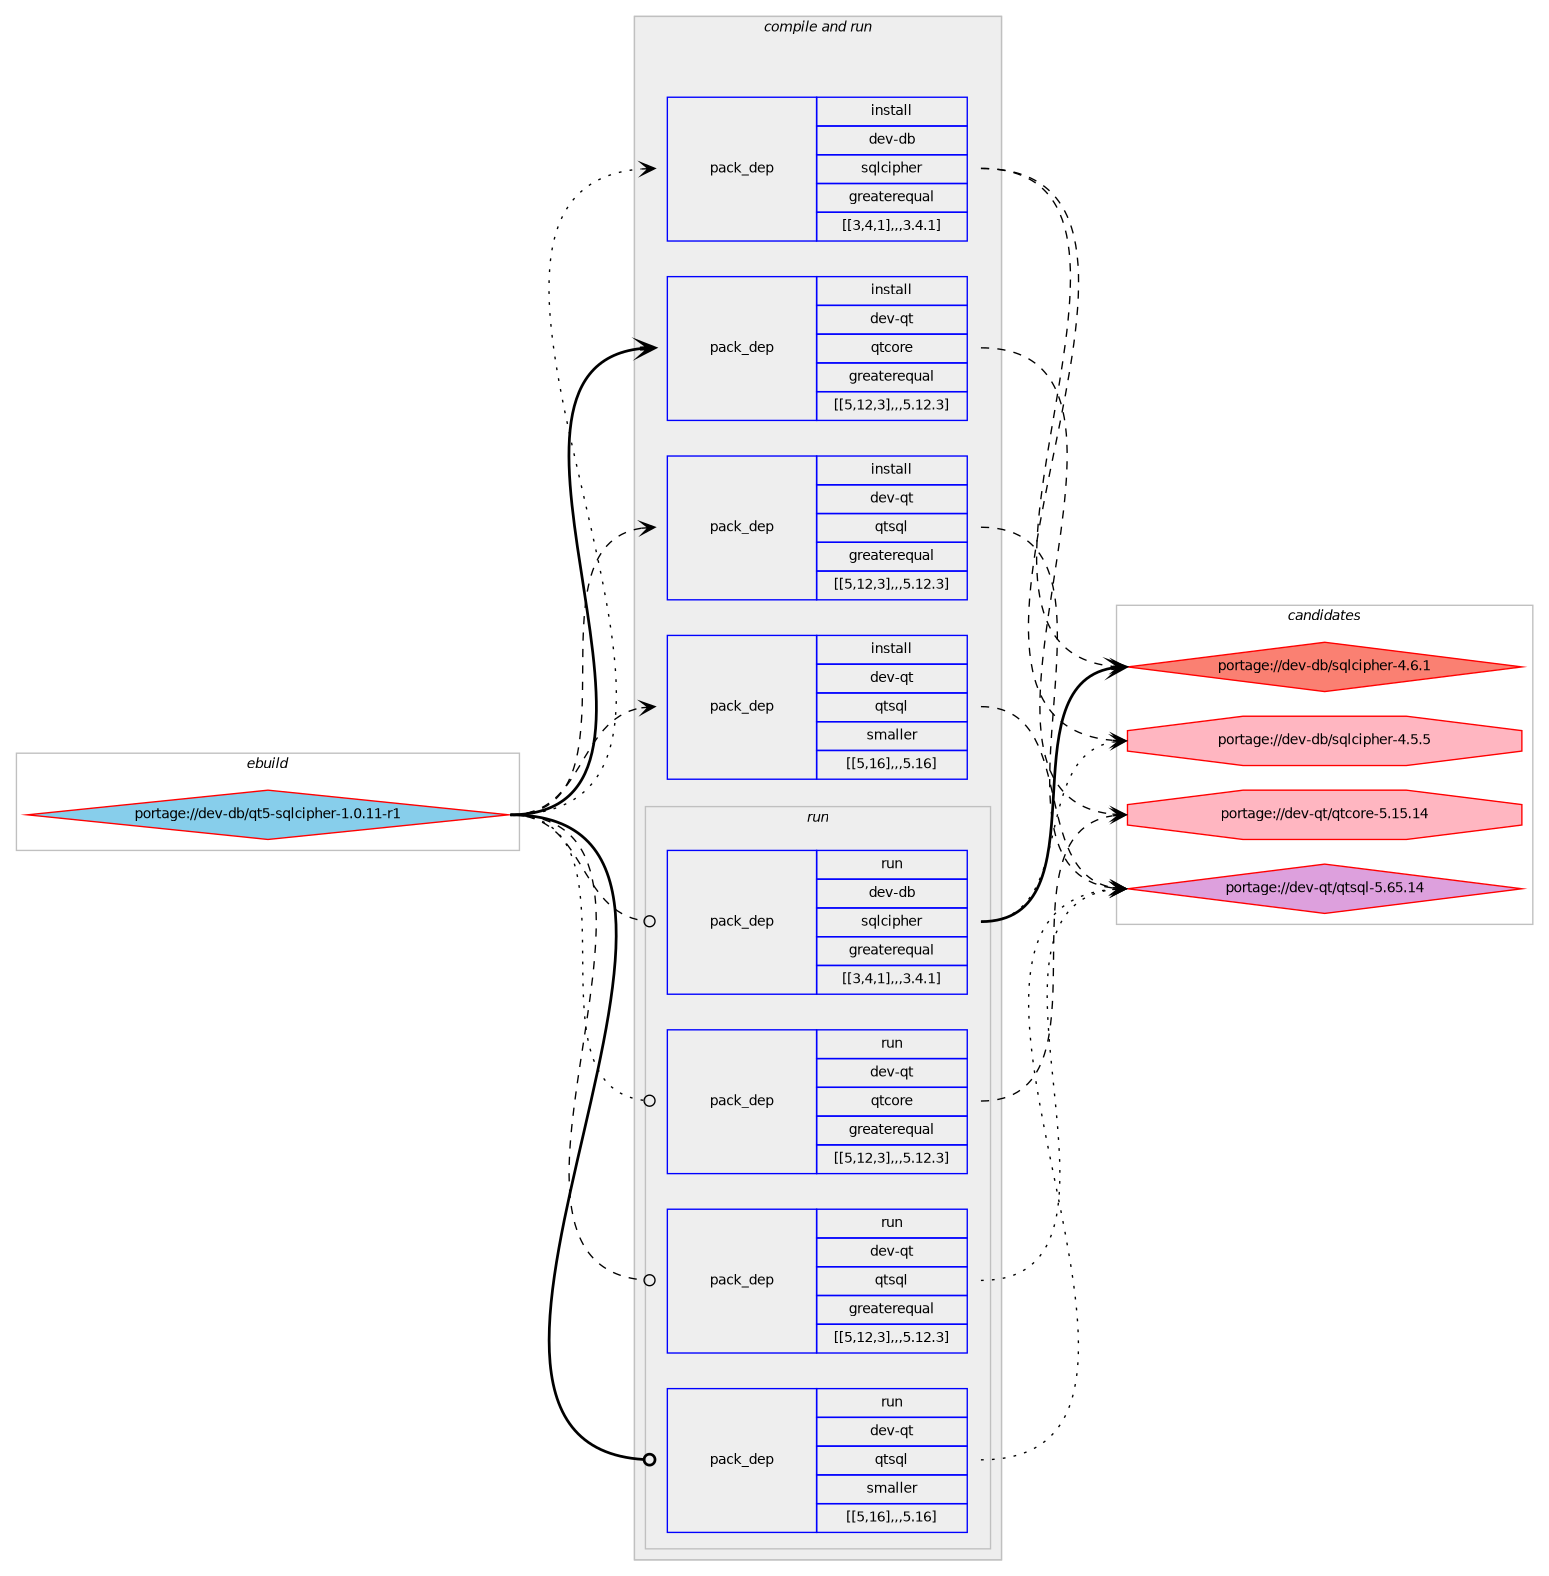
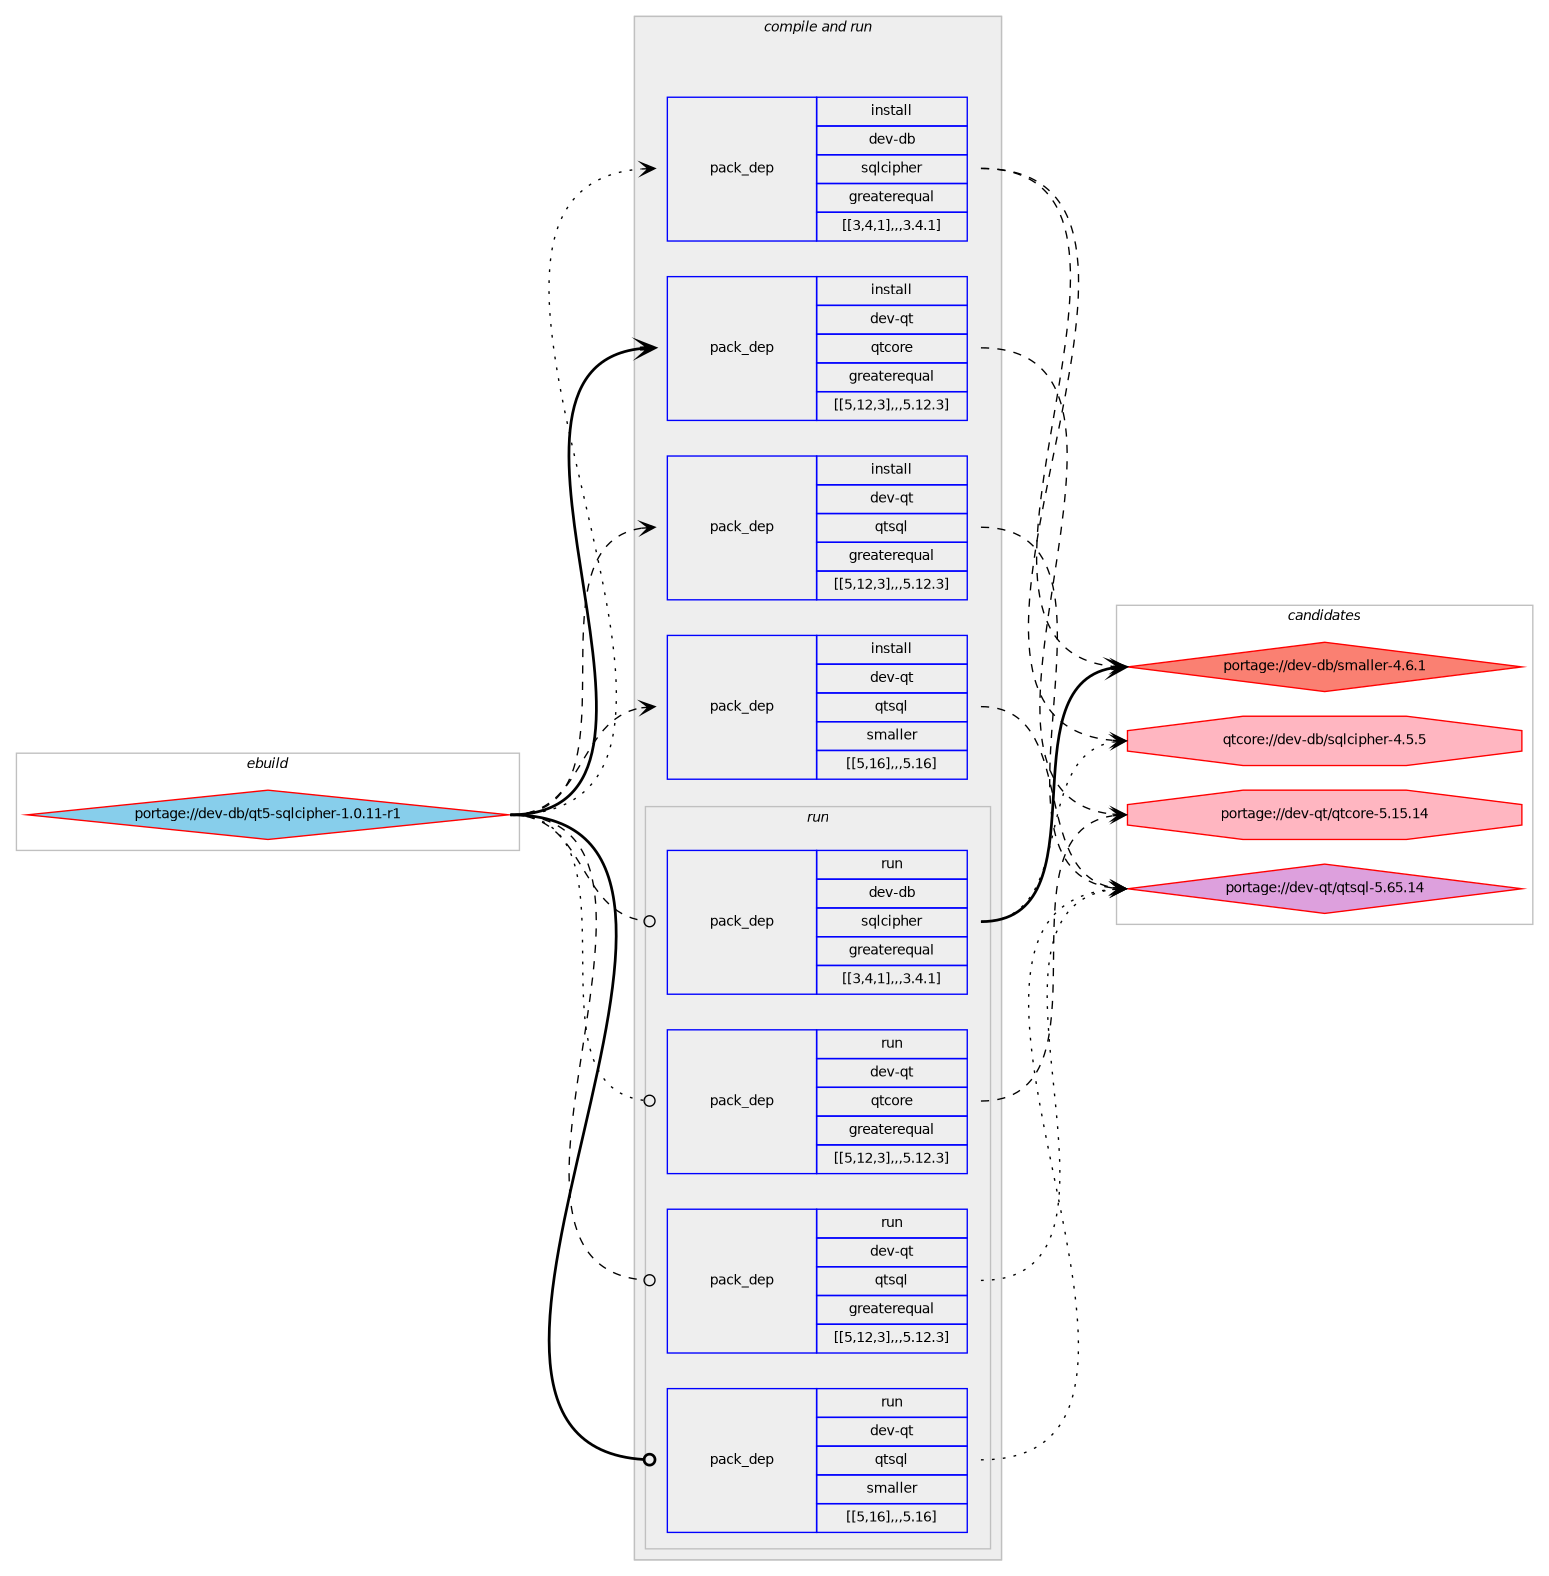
node "portage://dev-db/sqlcipher-4.6.1": label "portage://dev-db/sqlcipher-4.6.1" -> "portage://dev-db/smaller-4.6.1"
node "portage://dev-db/sqlcipher-4.5.5": label "portage://dev-db/sqlcipher-4.5.5" -> "qtcore://dev-db/sqlcipher-4.5.5"
